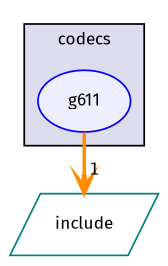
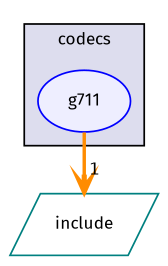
node "g611": label "g611" -> "g711"
